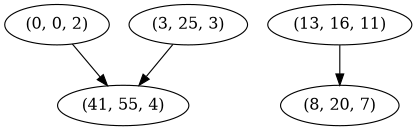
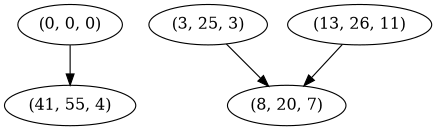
node "(0, 0, 2)": label "(0, 0, 2)" -> "(0, 0, 0)"
node "(13, 16, 11)": label "(13, 16, 11)" -> "(13, 26, 11)"
edge "(3, 25, 3)" -> "(41, 55, 4)": now "(3, 25, 3)" -> "(8, 20, 7)"
